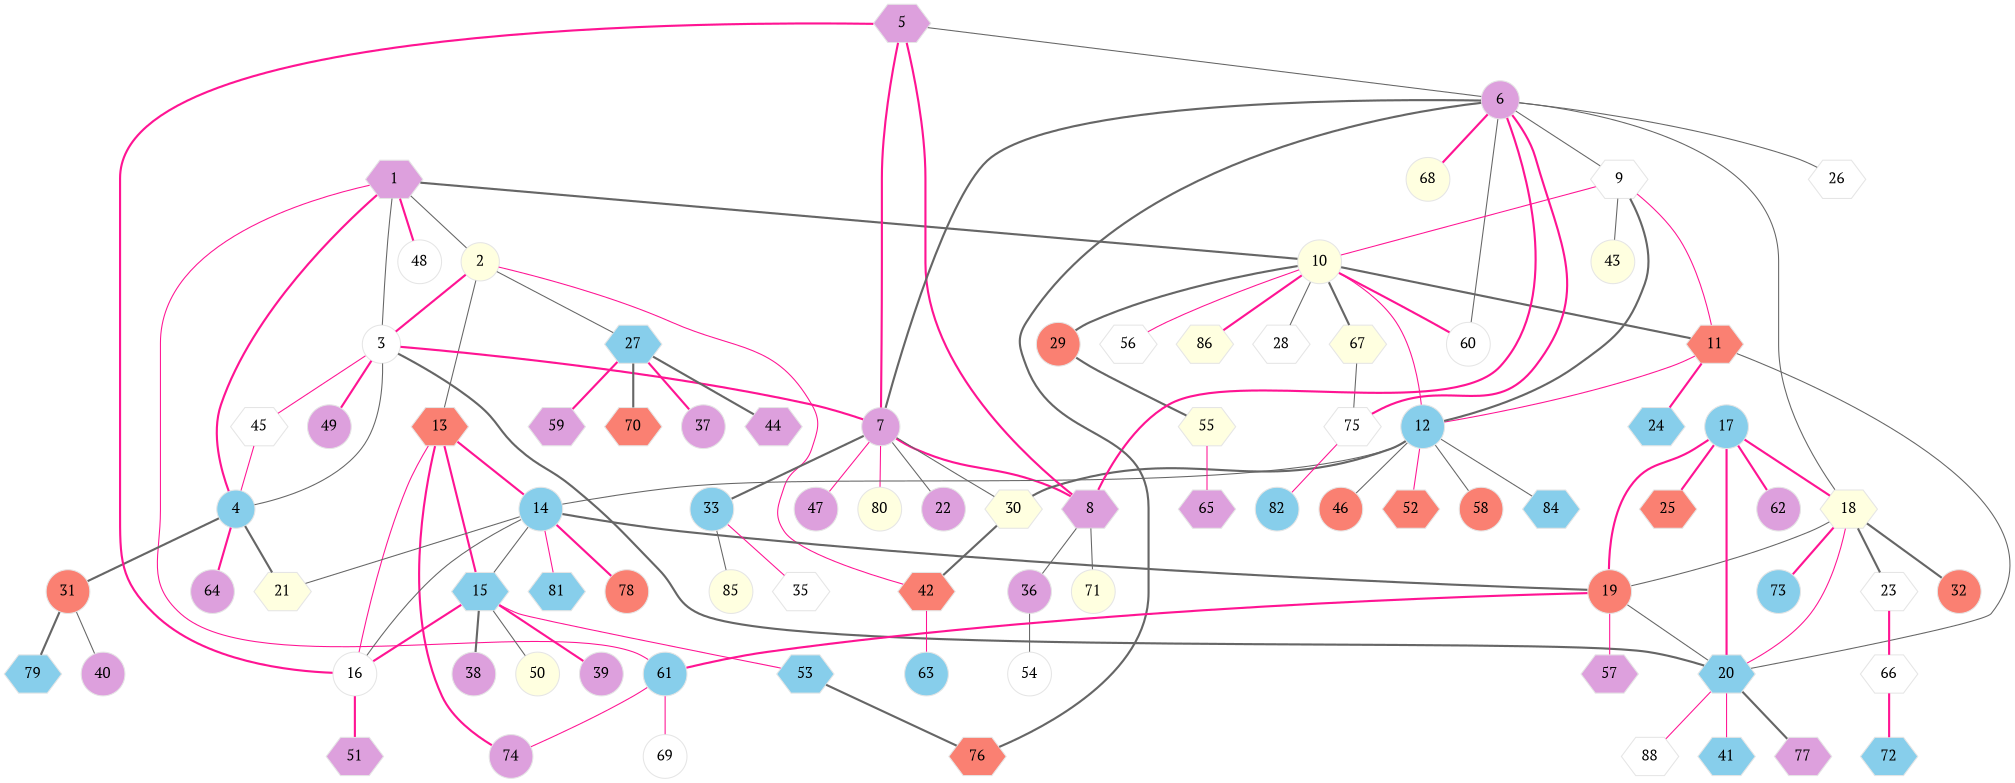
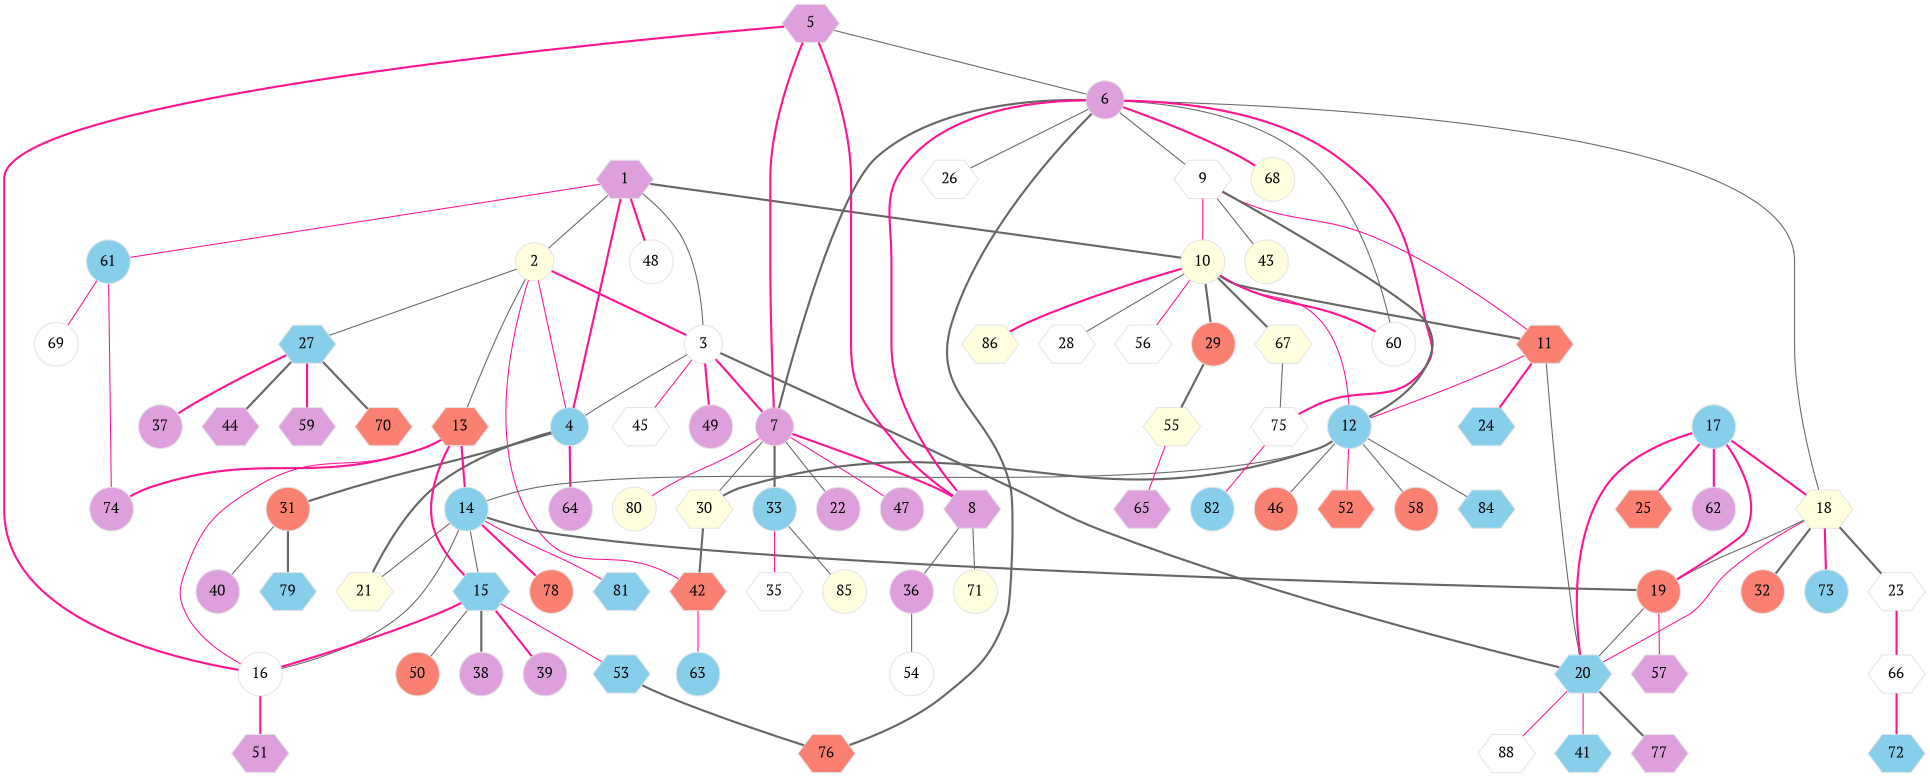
edge "45" -- "4": now "2" -- "4"
edge "19" -- "61": removed
node "50": fillcolor lightyellow -> salmon
